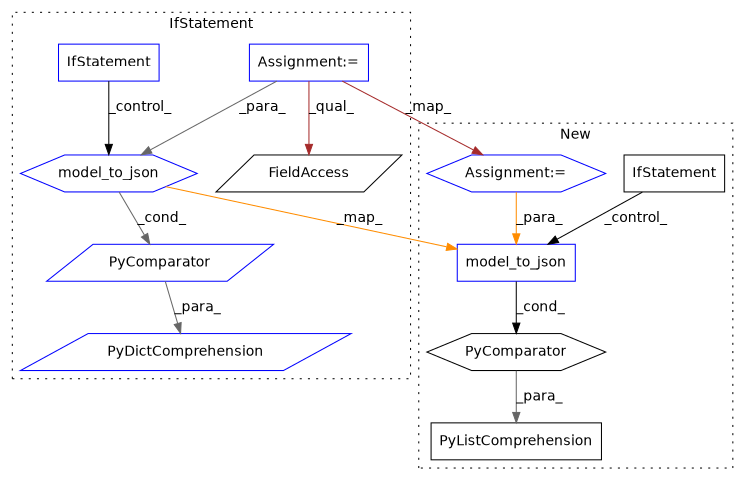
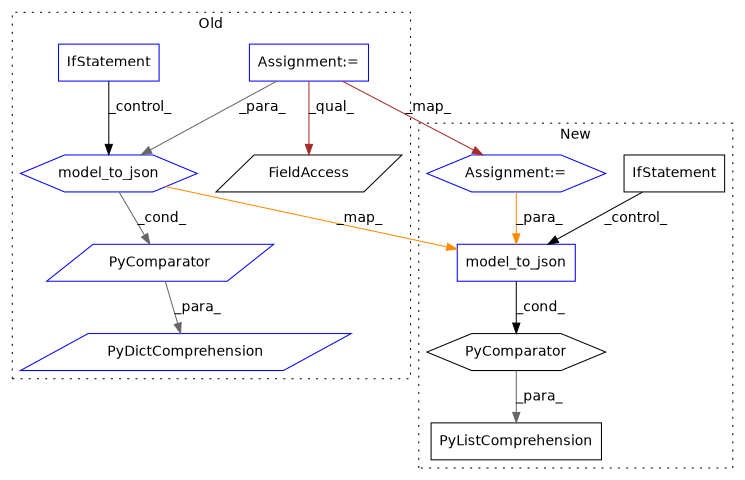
cluster "IfStatement": label "IfStatement" -> "Old"
